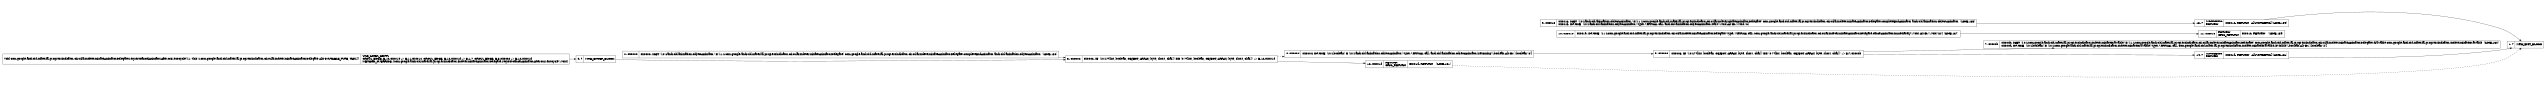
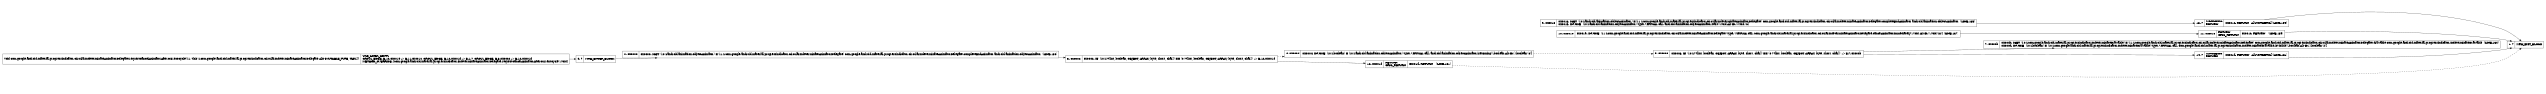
edge "11: 0x001c" -> "1: ?": added
edge "4: 0x0004" -> "5: 0x0008": style solid -> dashed
edge "0: ?" -> "3: 0x0002": now "0: ?" -> "2: 0x0000"
